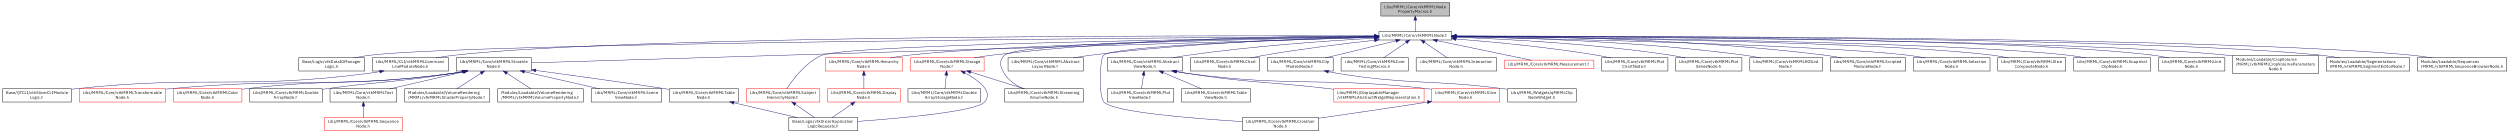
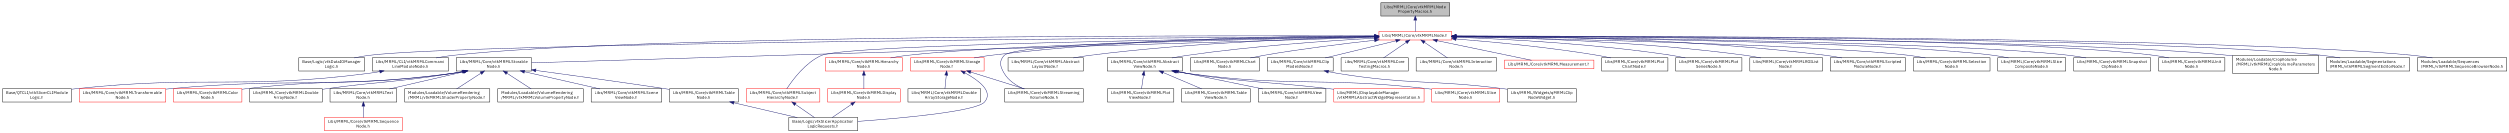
node "Libs/MRML/Core/vtkMRMLNode.h": color black -> red
node "Libs/MRML/Core/vtkMRMLView Node.h": added
node "Libs/MRML/Core/vtkMRMLCrosshair Node.h": removed
